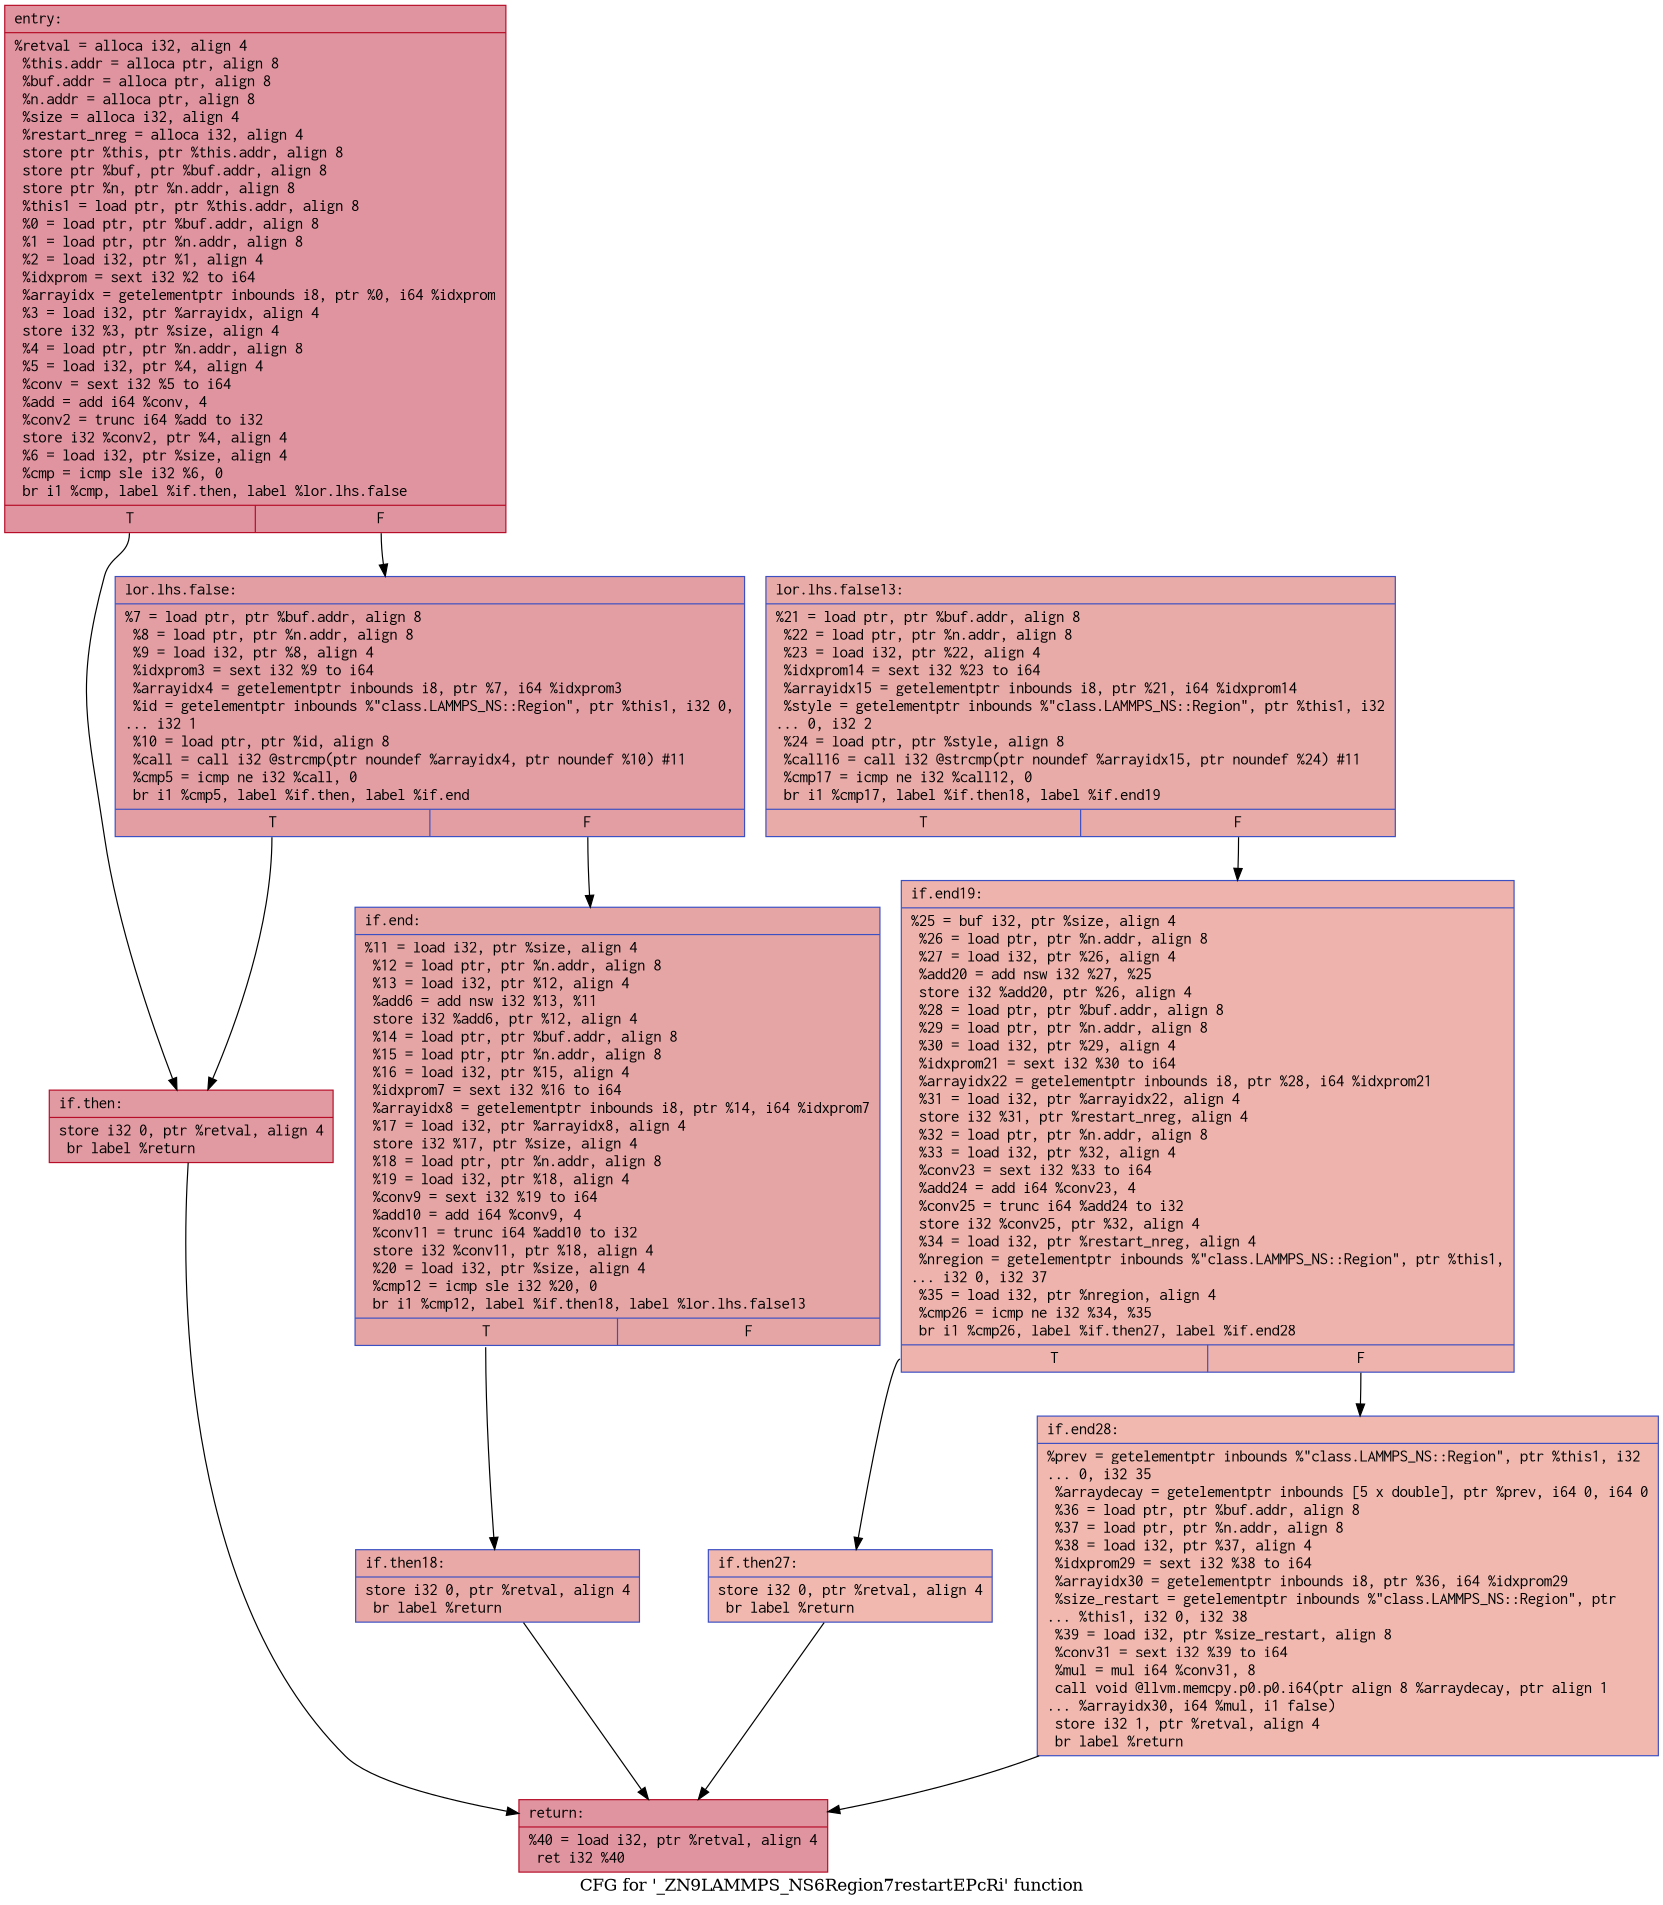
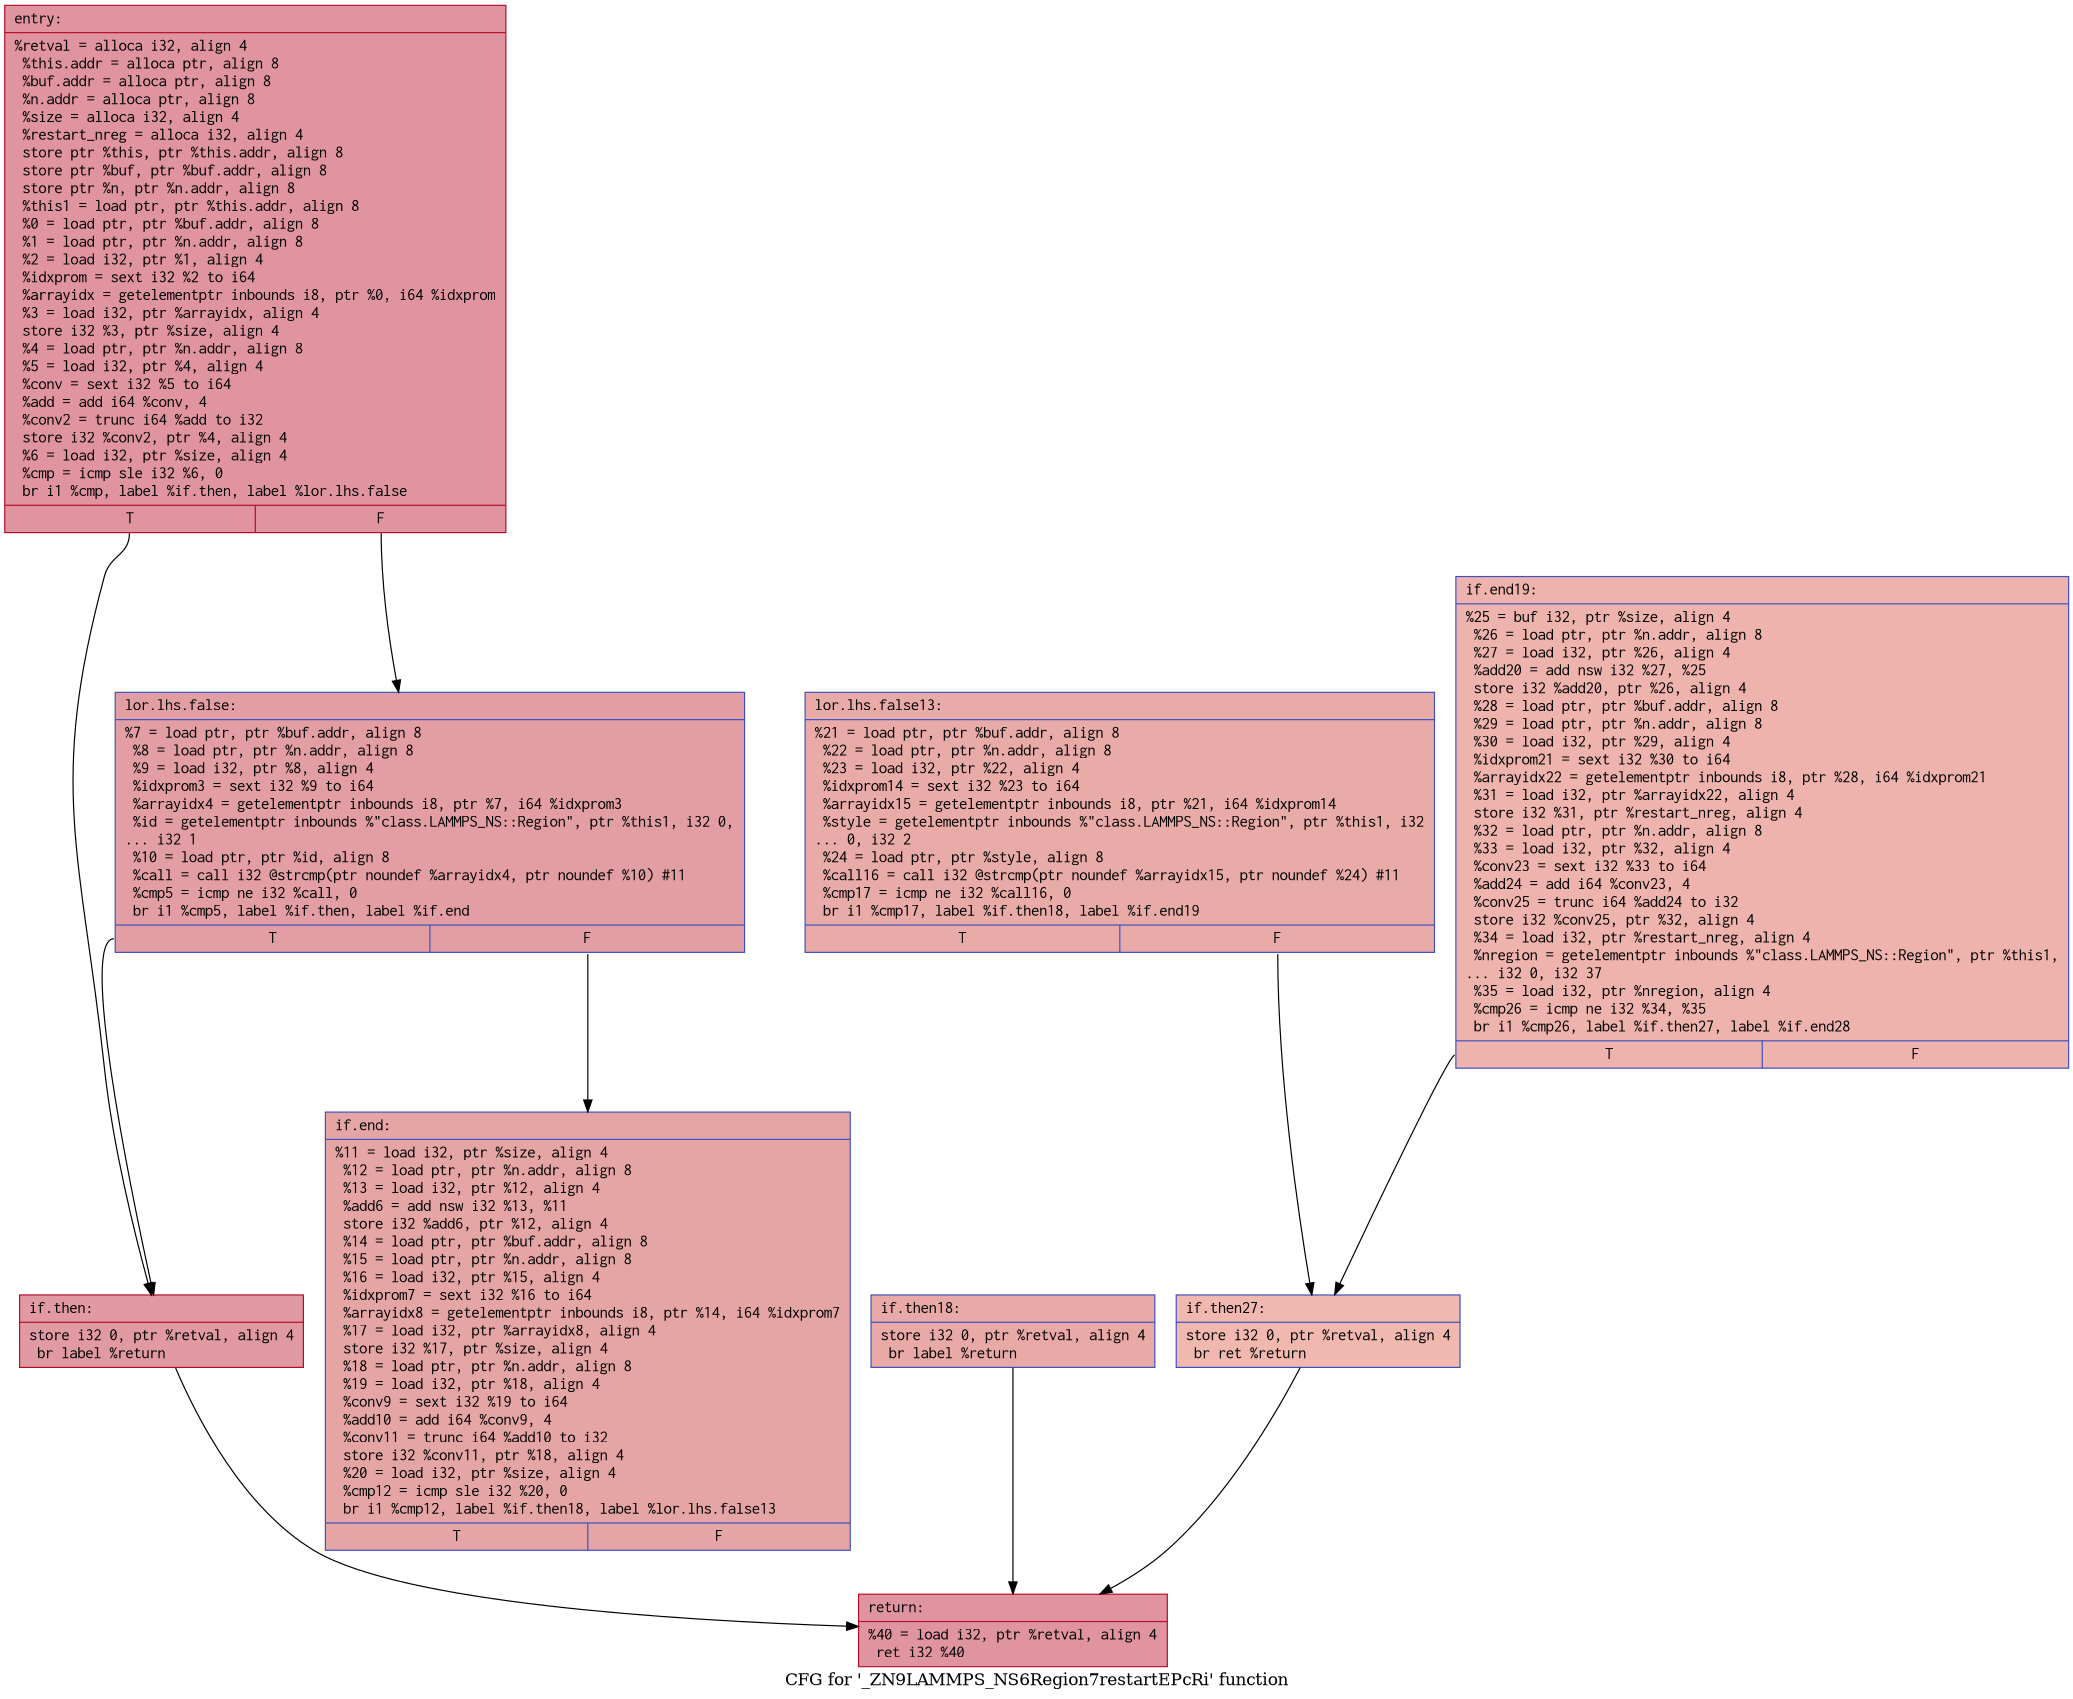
node "lor.lhs.false13:": text "%cmp17 = icmp ne i32 %call12, 0" -> "%cmp17 = icmp ne i32 %call16, 0"
edge "lor.lhs.false13:" -> "if.end19:": now "lor.lhs.false13:" -> "if.then27:"
edge "if.end:" -> "if.then18:": removed
node "if.end28:": removed
node "if.then27:": text "br label %return" -> "br ret %return"
